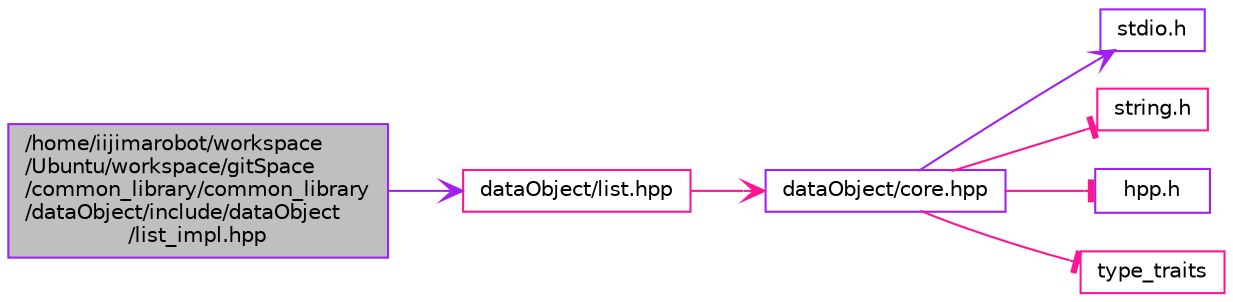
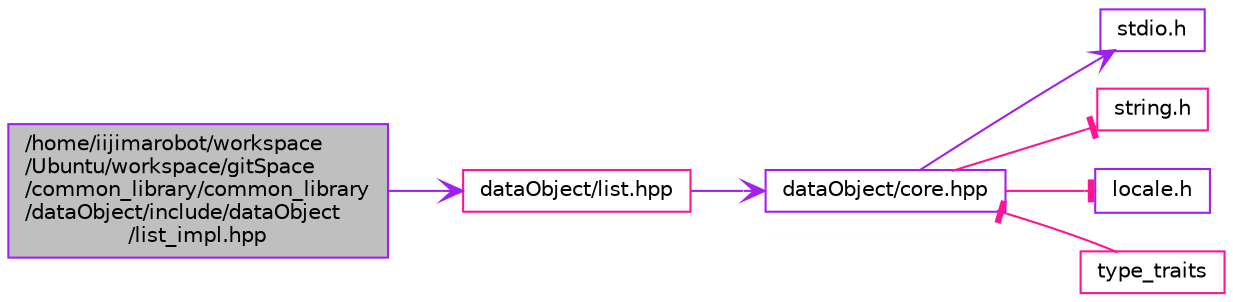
edge "dataObject/list.hpp" -> "dataObject/core.hpp": color deeppink -> purple
node "hpp.h": label "hpp.h" -> "locale.h"
edge "dataObject/core.hpp" -> "type_traits": reversed
